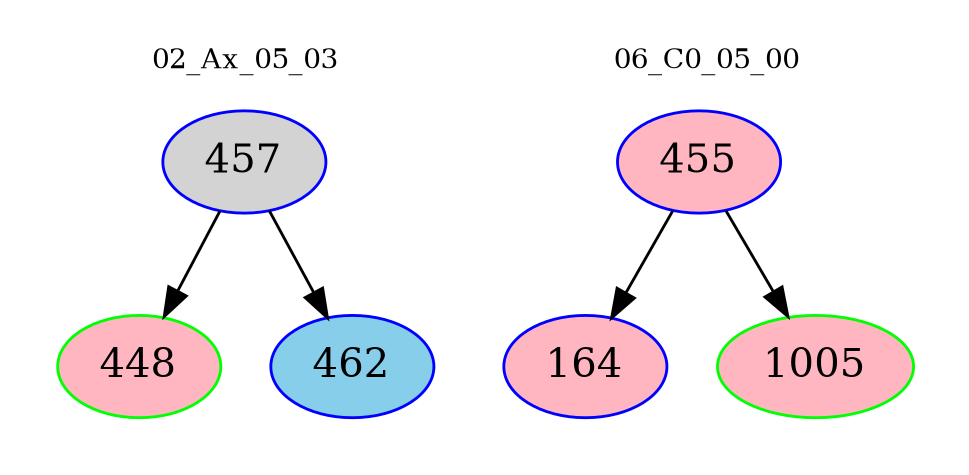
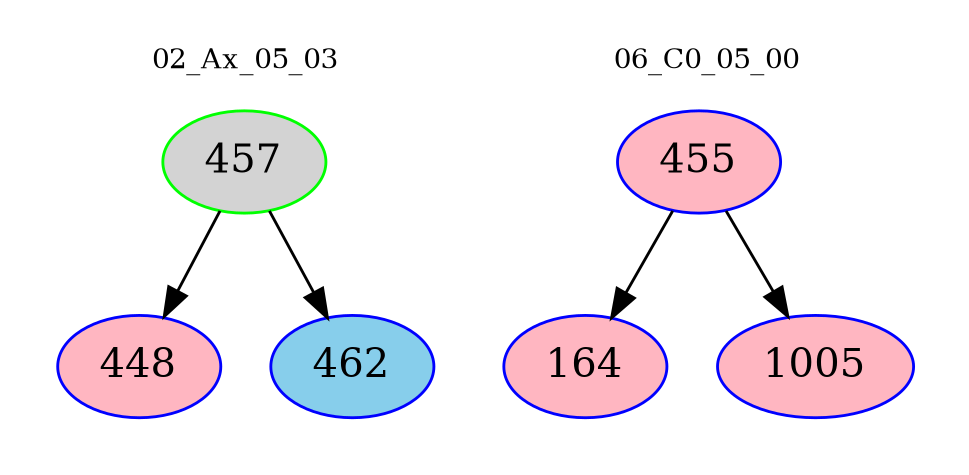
node "457": color blue -> green
node "448": color green -> blue
node "1005": color green -> blue
